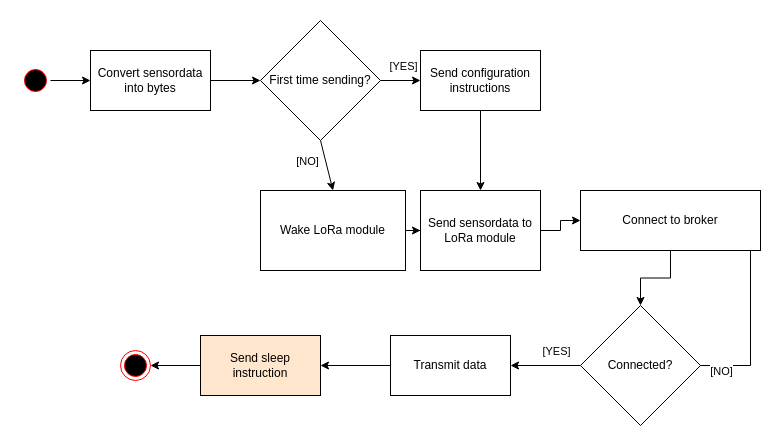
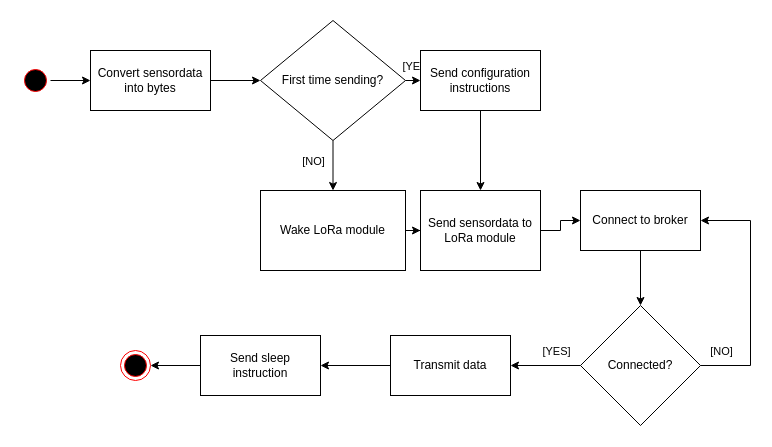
node "First time sending?": size 120x120 -> 145x120
node "Connect to broker": size 180x60 -> 120x60
node "Send sleep instruction": fillcolor #ffe6cc -> #ffffff
